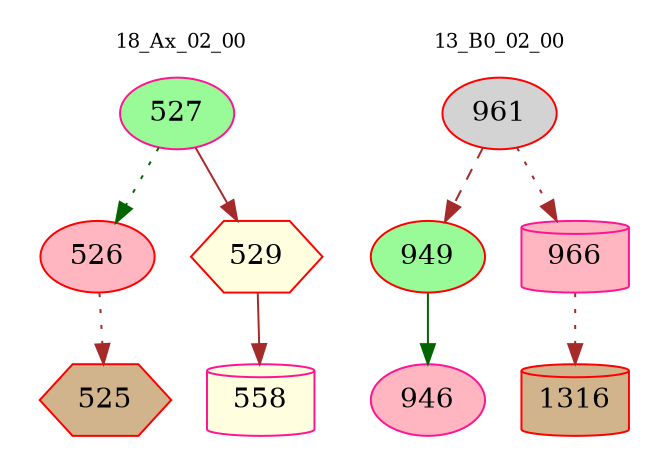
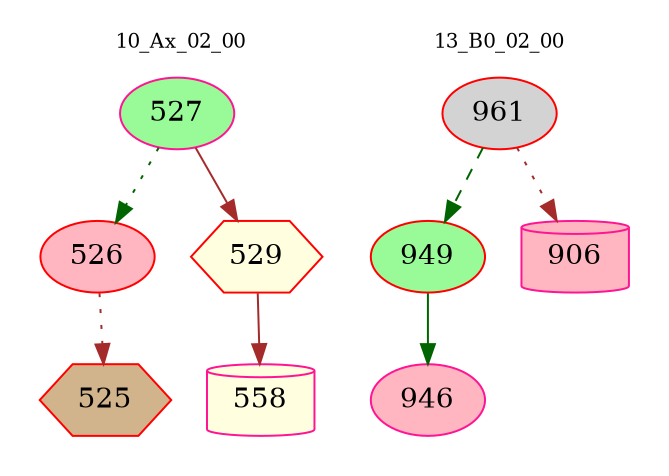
cluster "18_Ax_02_00": label "18_Ax_02_00" -> "10_Ax_02_00"
edge "961" -> "949": color brown -> darkgreen
node "966": label "966" -> "906"
node "1316": removed
